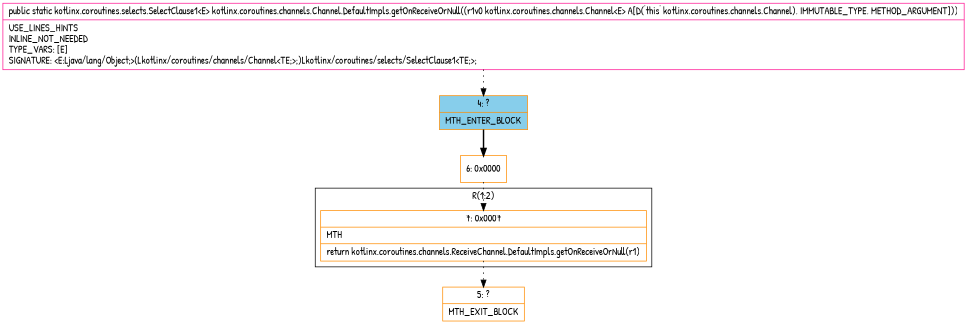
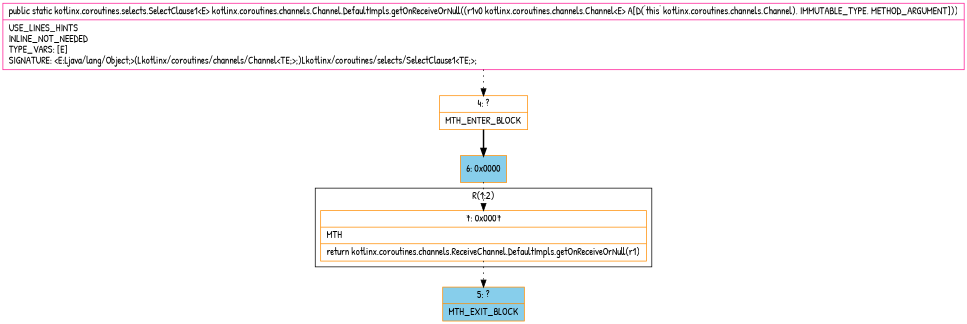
node "4: ?": fillcolor skyblue -> white
node "6: 0x0000": fillcolor white -> skyblue
node "5: ?": fillcolor white -> skyblue
